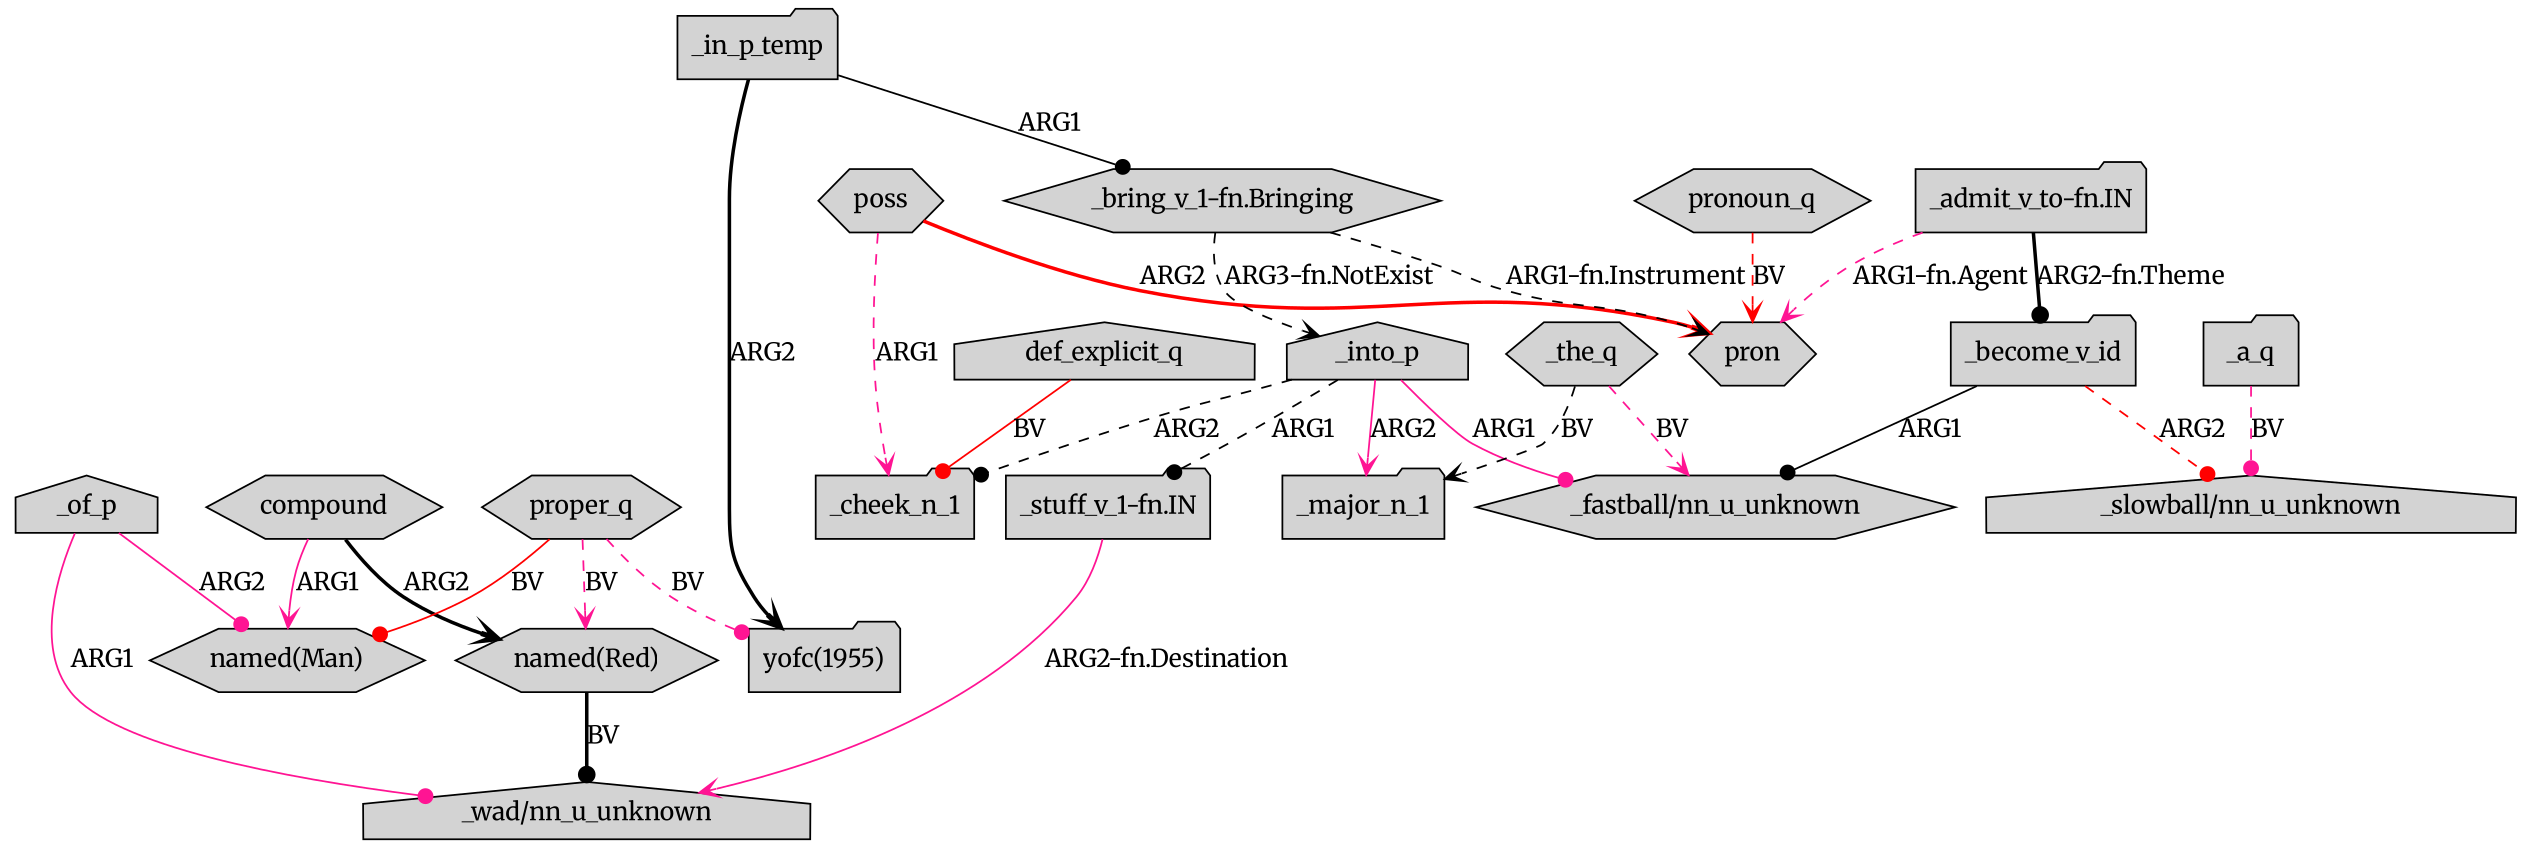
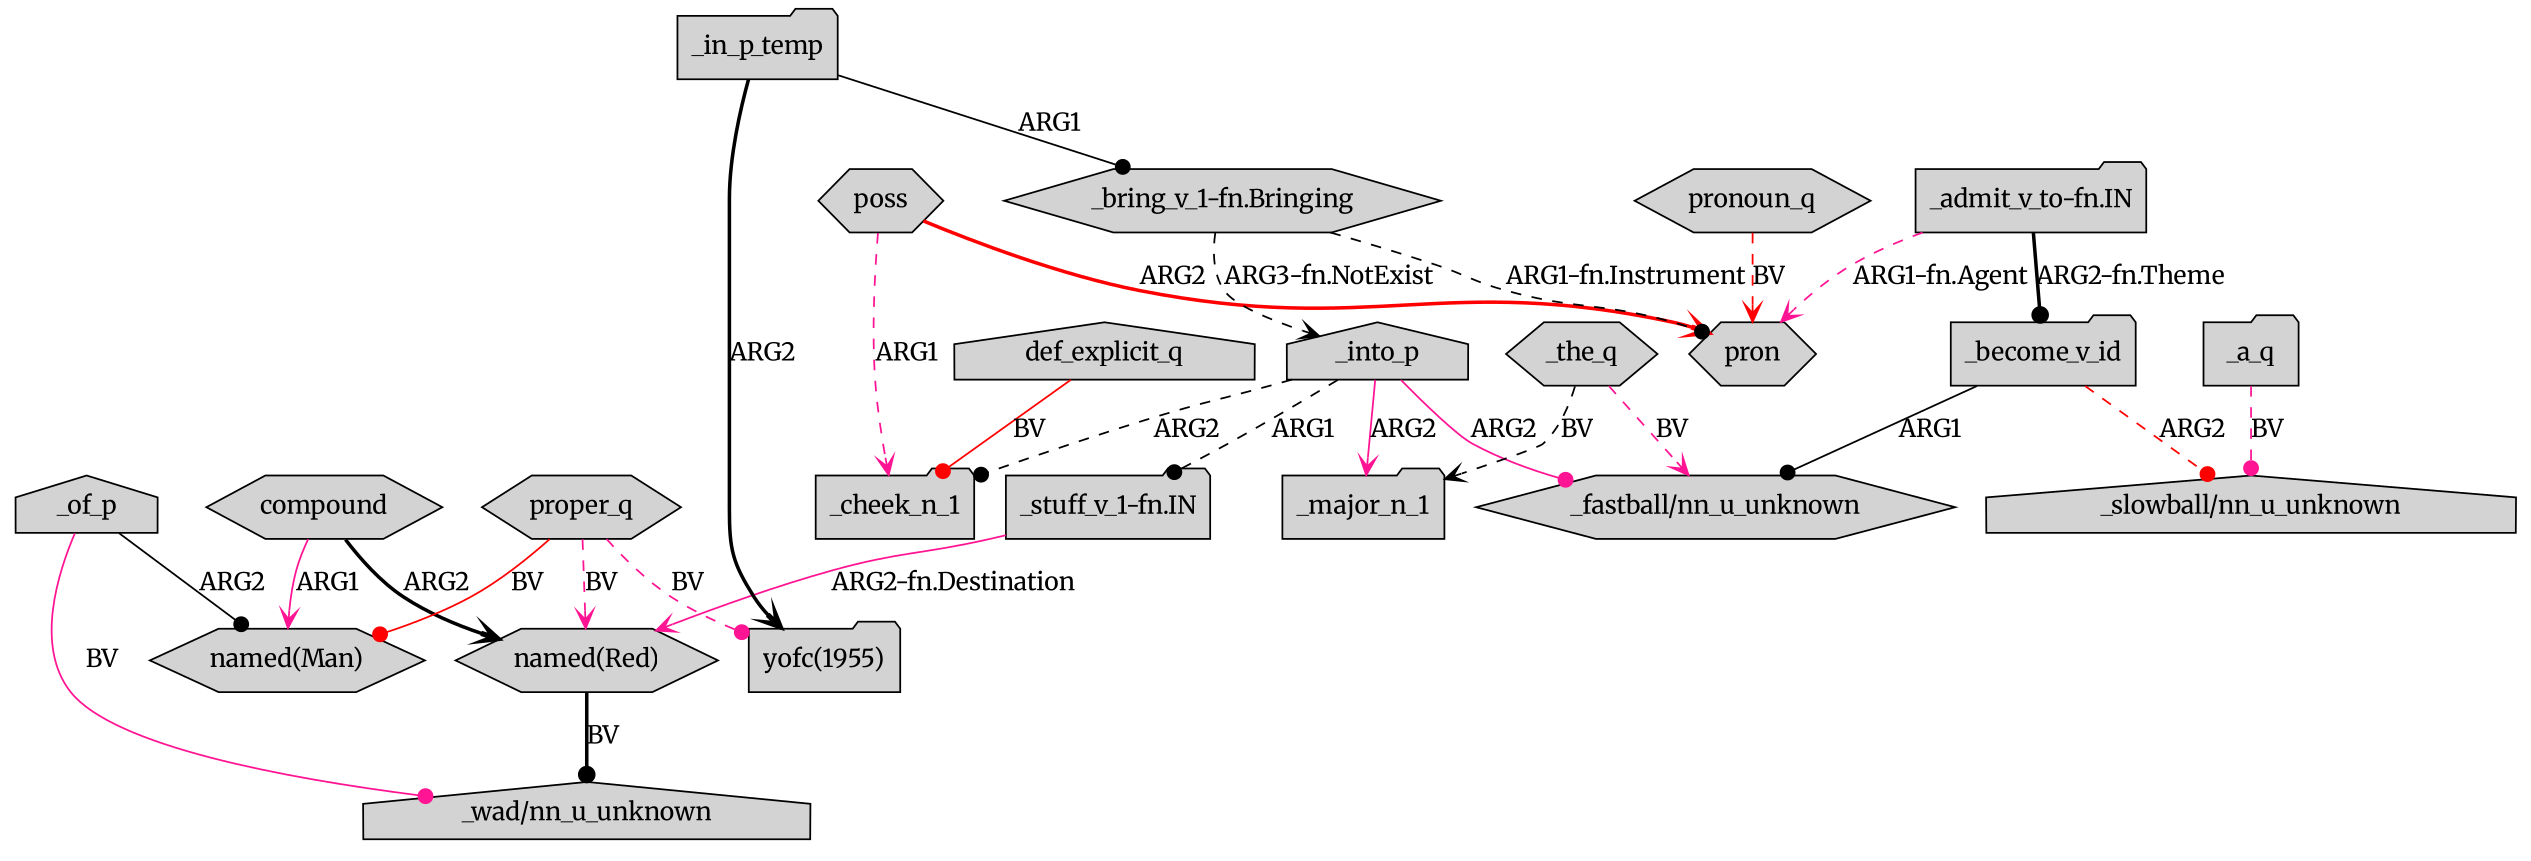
edge "_bring_v_1-fn.Bringing" -> "pron": arrowhead vee -> dot
edge "_into_p" -> "_fastball/nn_u_unknown": label "ARG1" -> "ARG2"
edge "_of_p" -> "named(Man)": color deeppink -> black
edge "_of_p" -> "_wad/nn_u_unknown": label "ARG1" -> "BV"
edge "_stuff_v_1-fn.IN" -> "_wad/nn_u_unknown": now "_stuff_v_1-fn.IN" -> "named(Red)"
